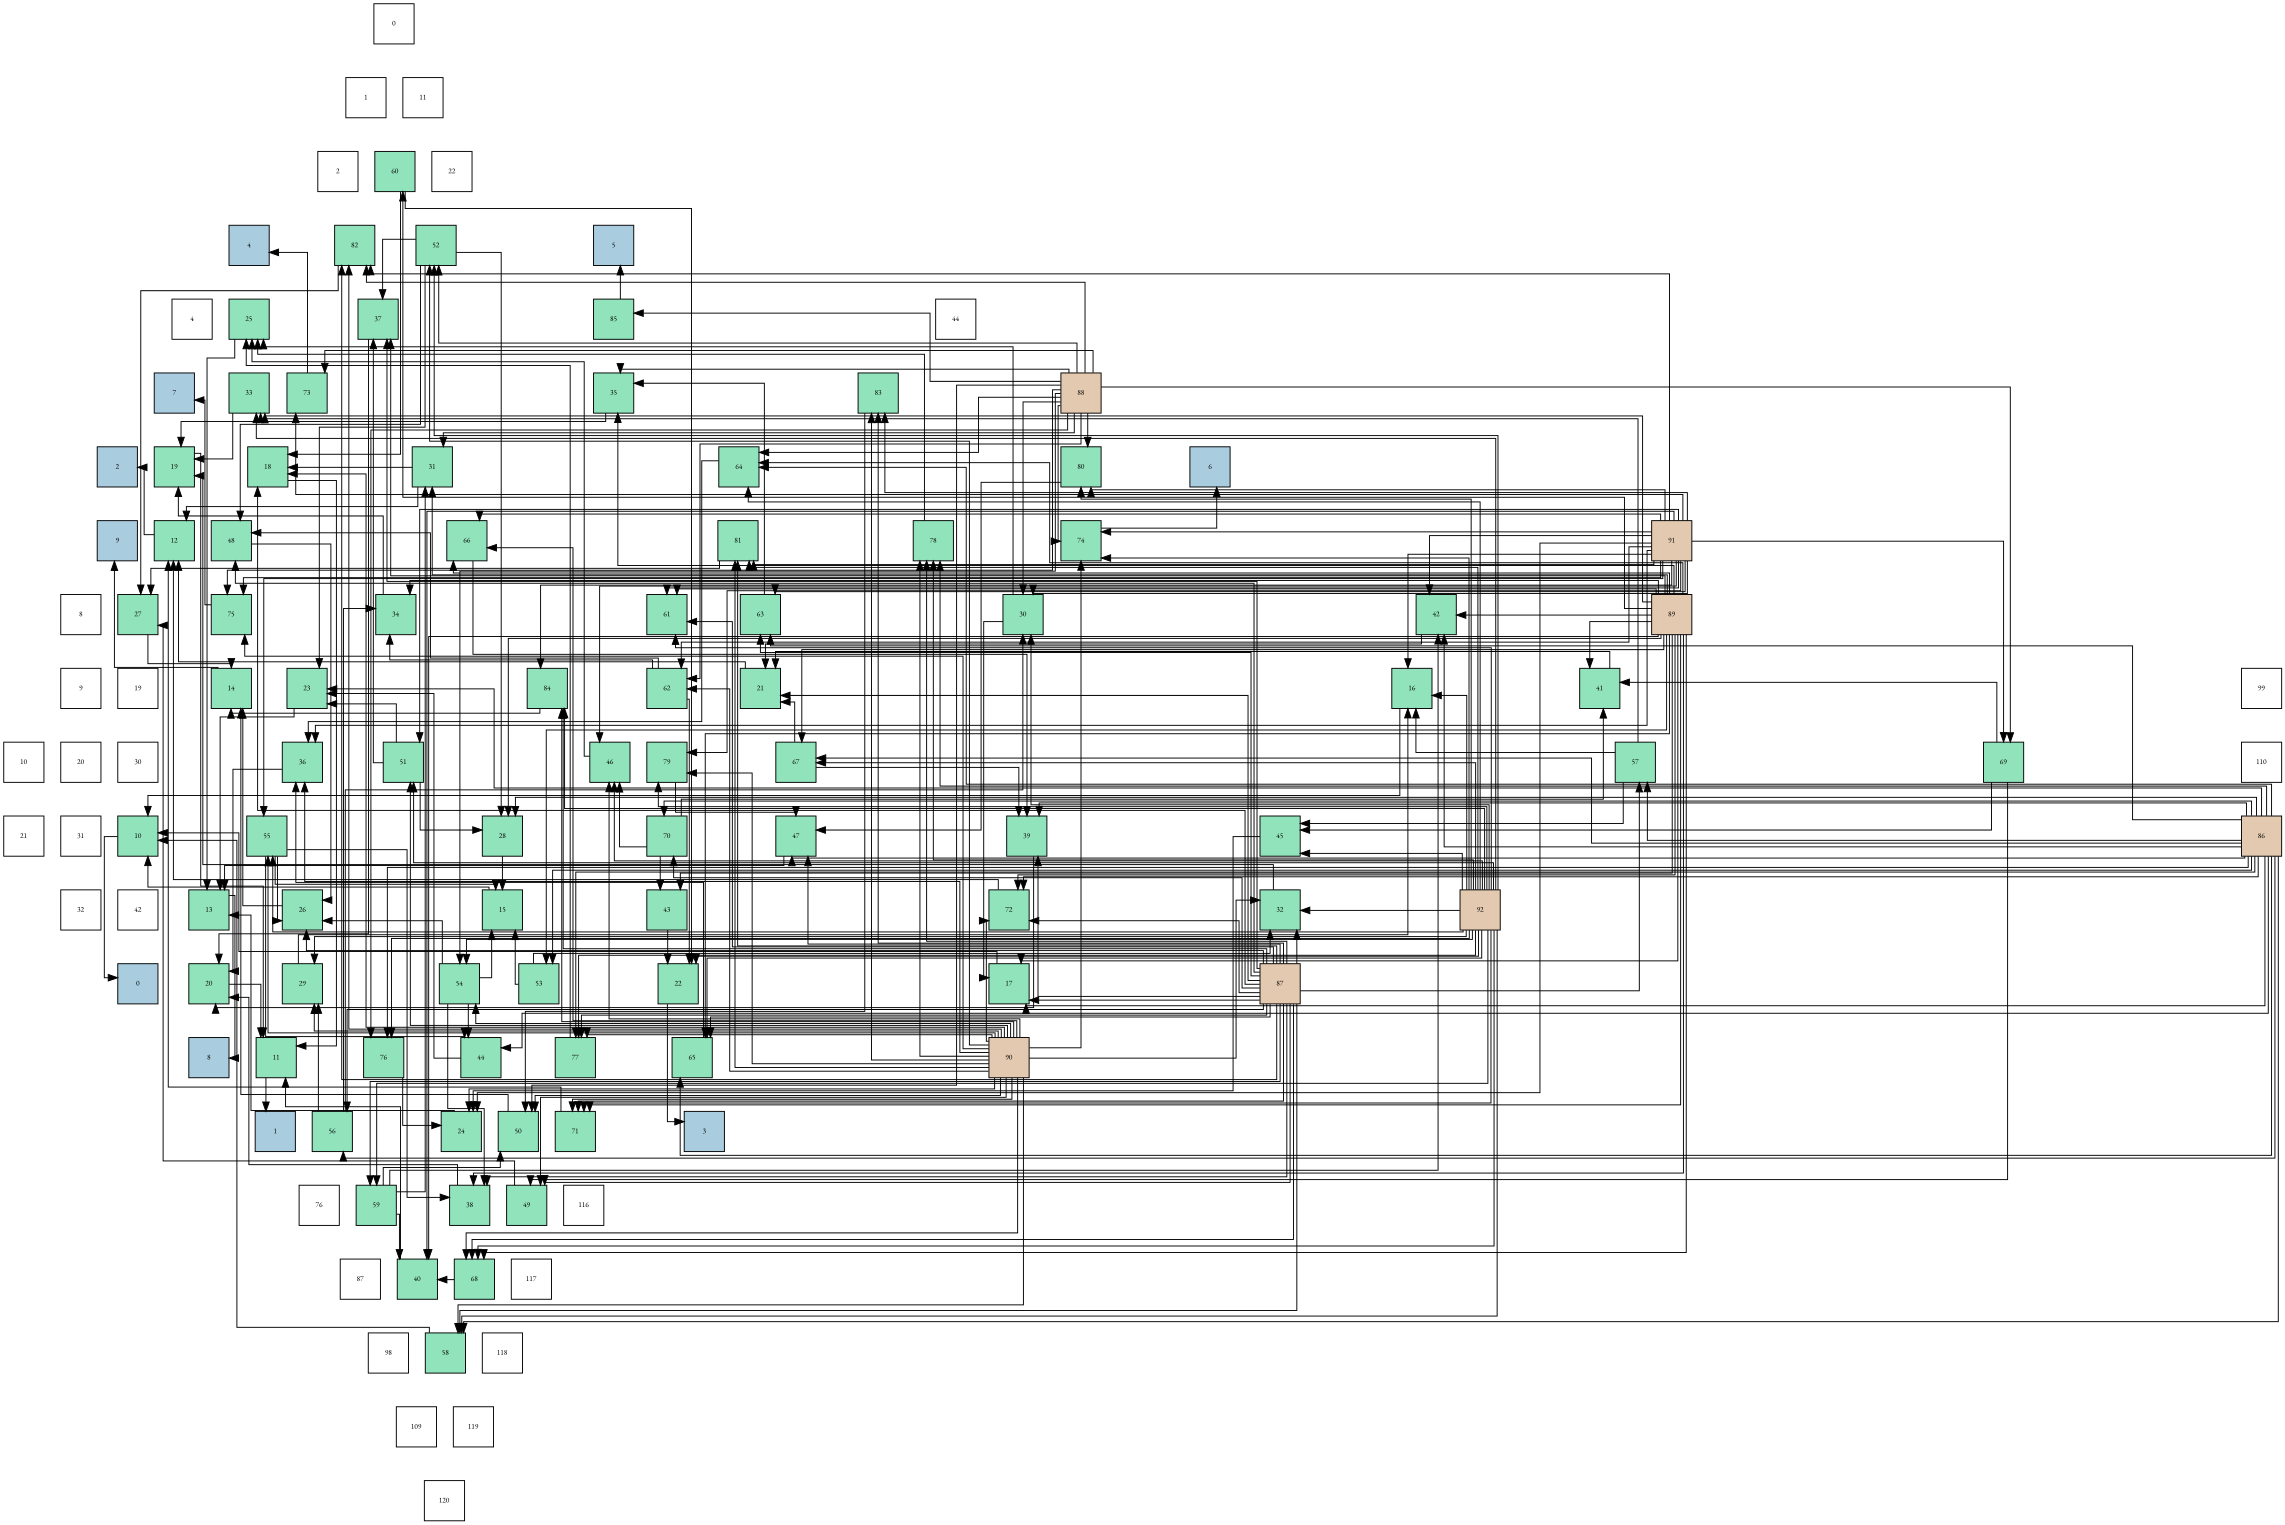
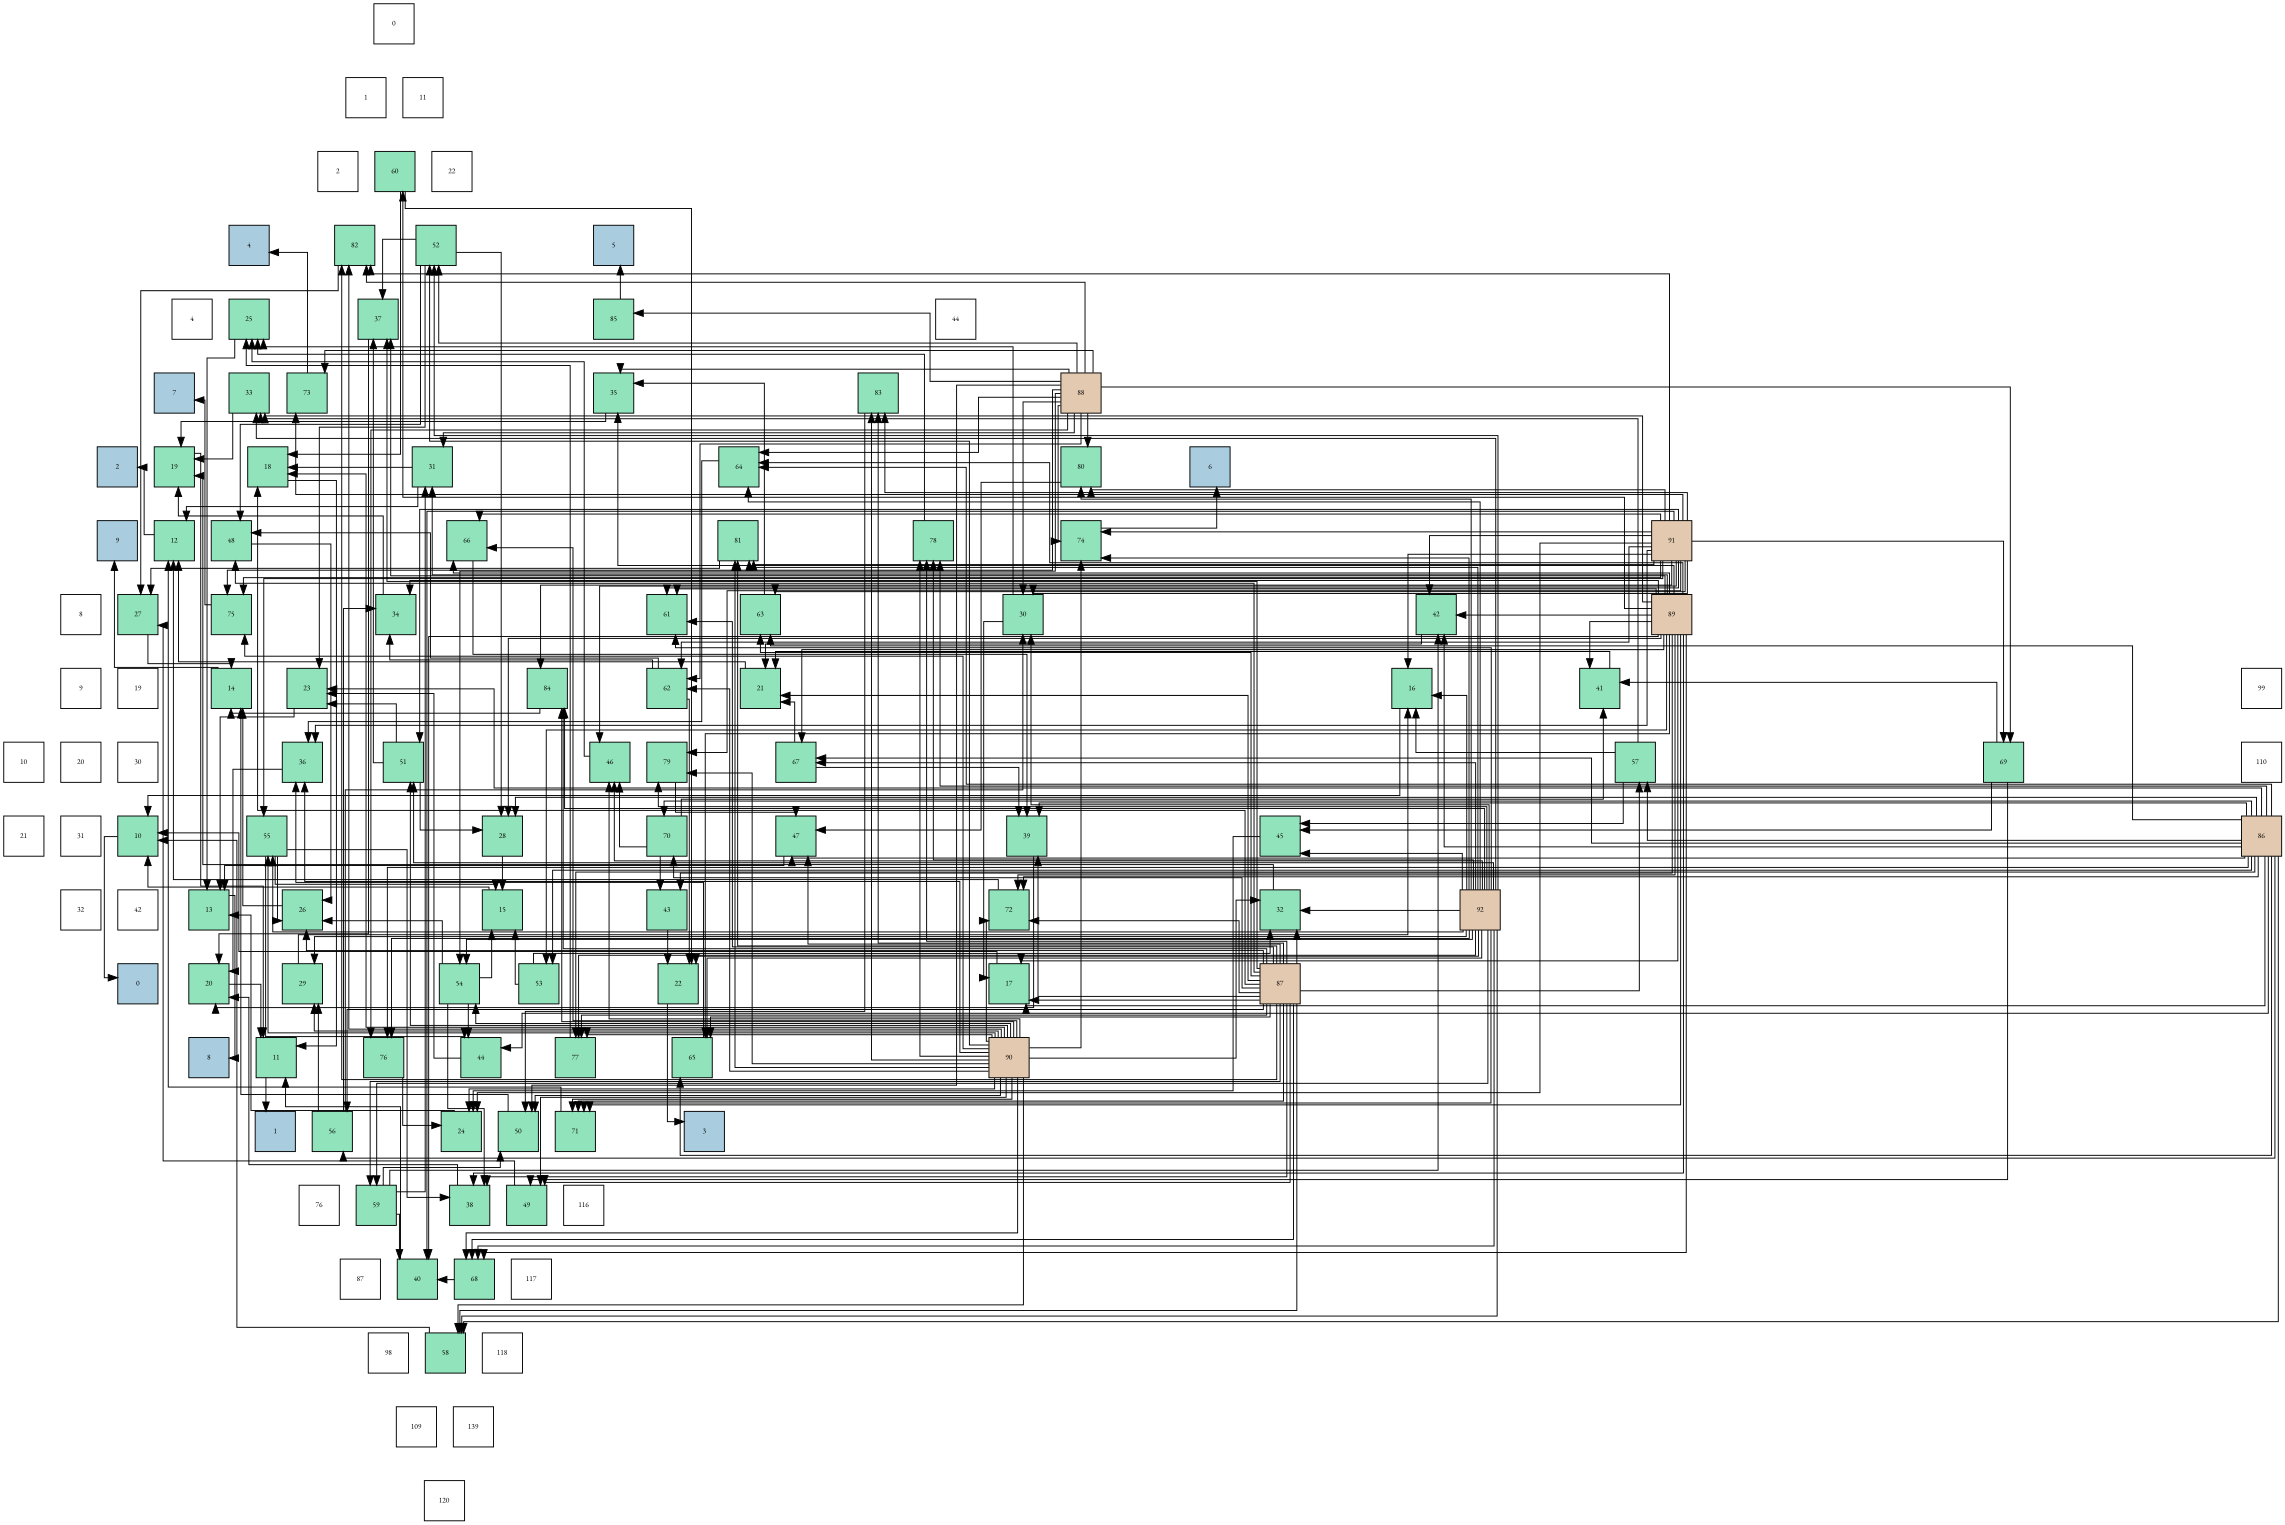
node "119": label "119" -> "139"
